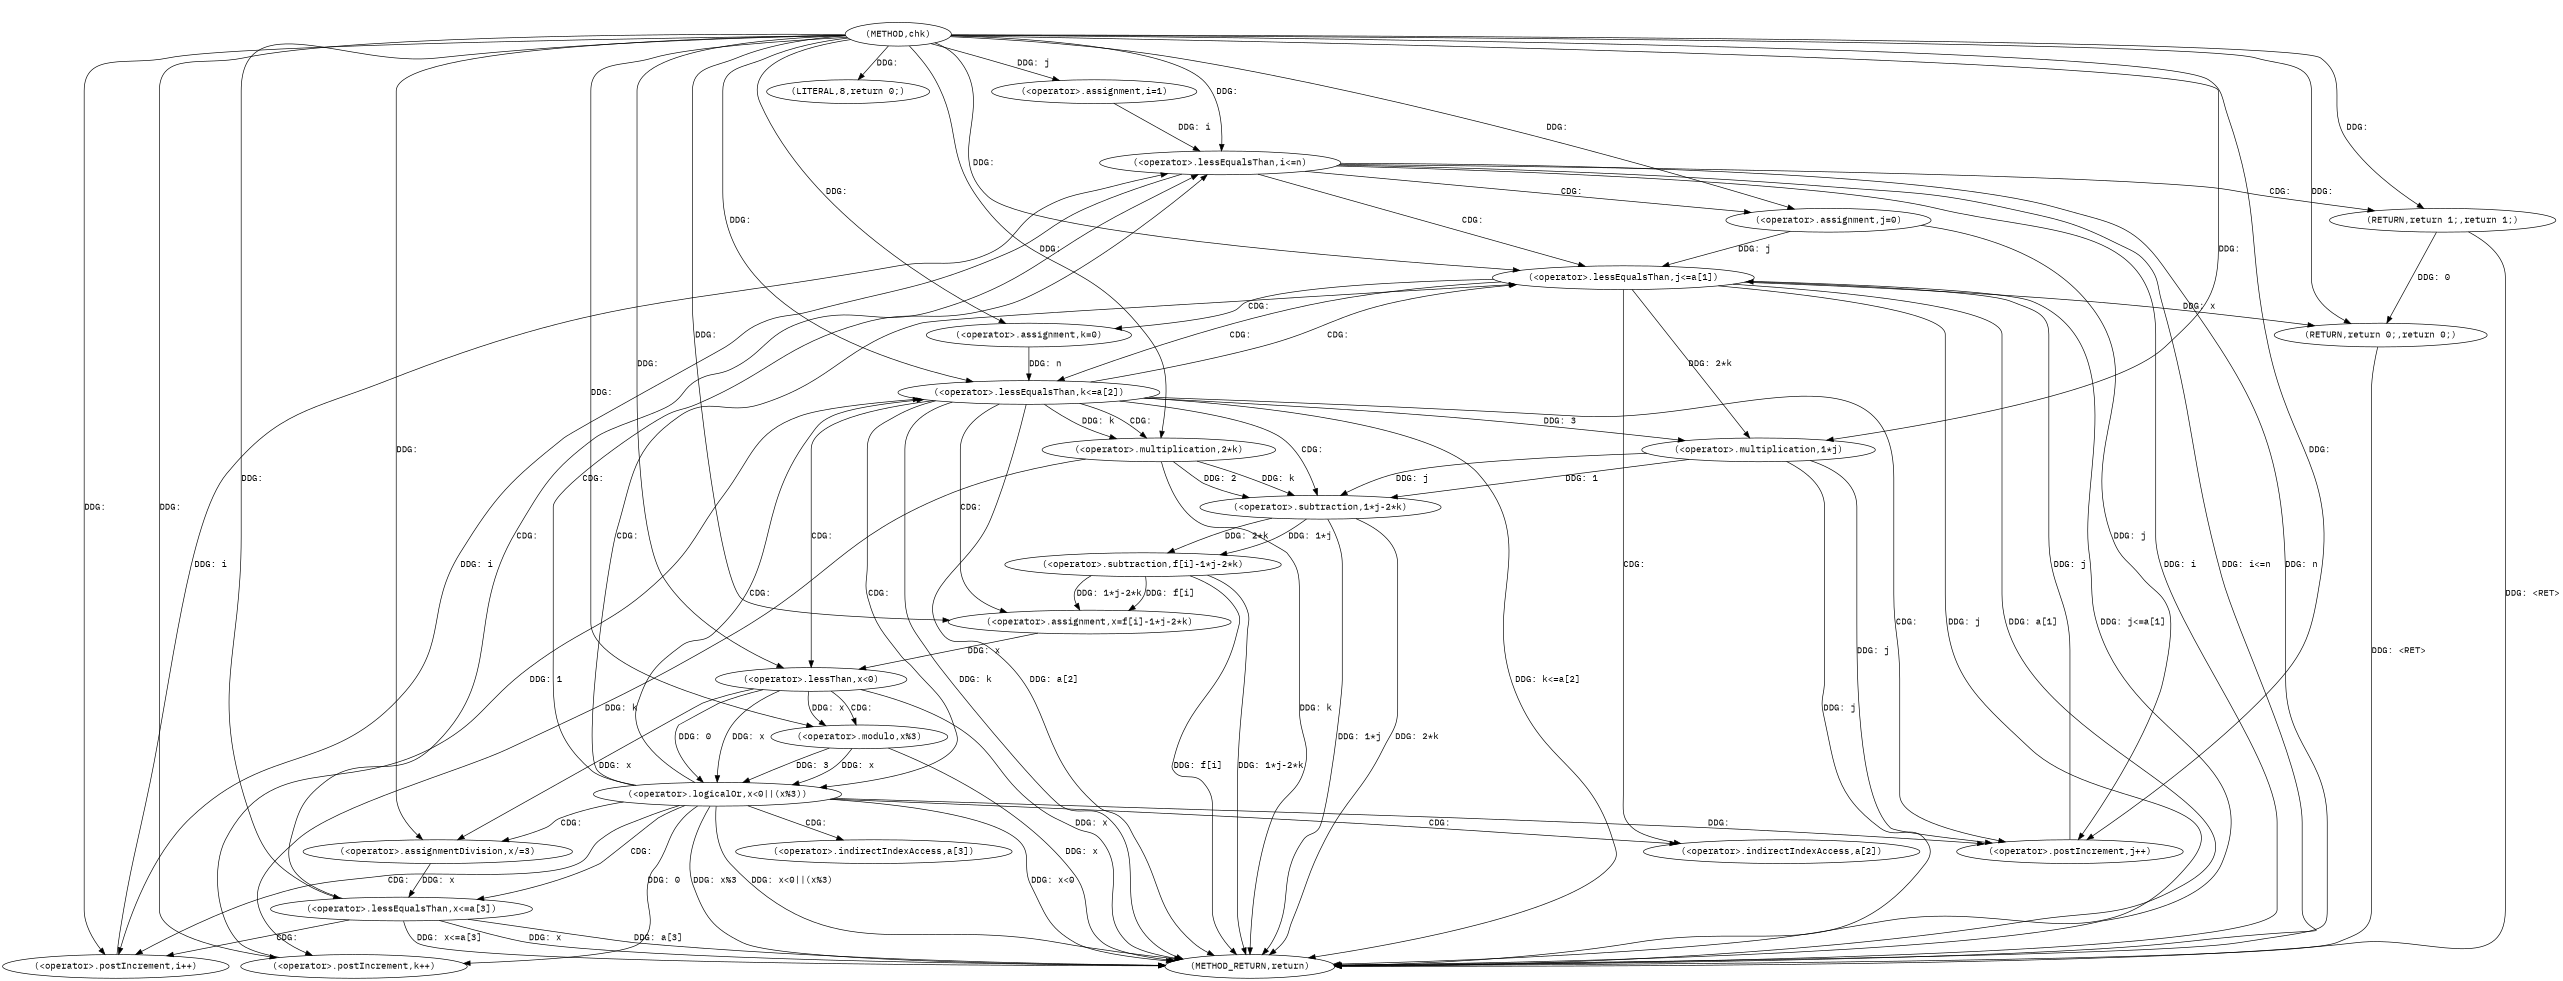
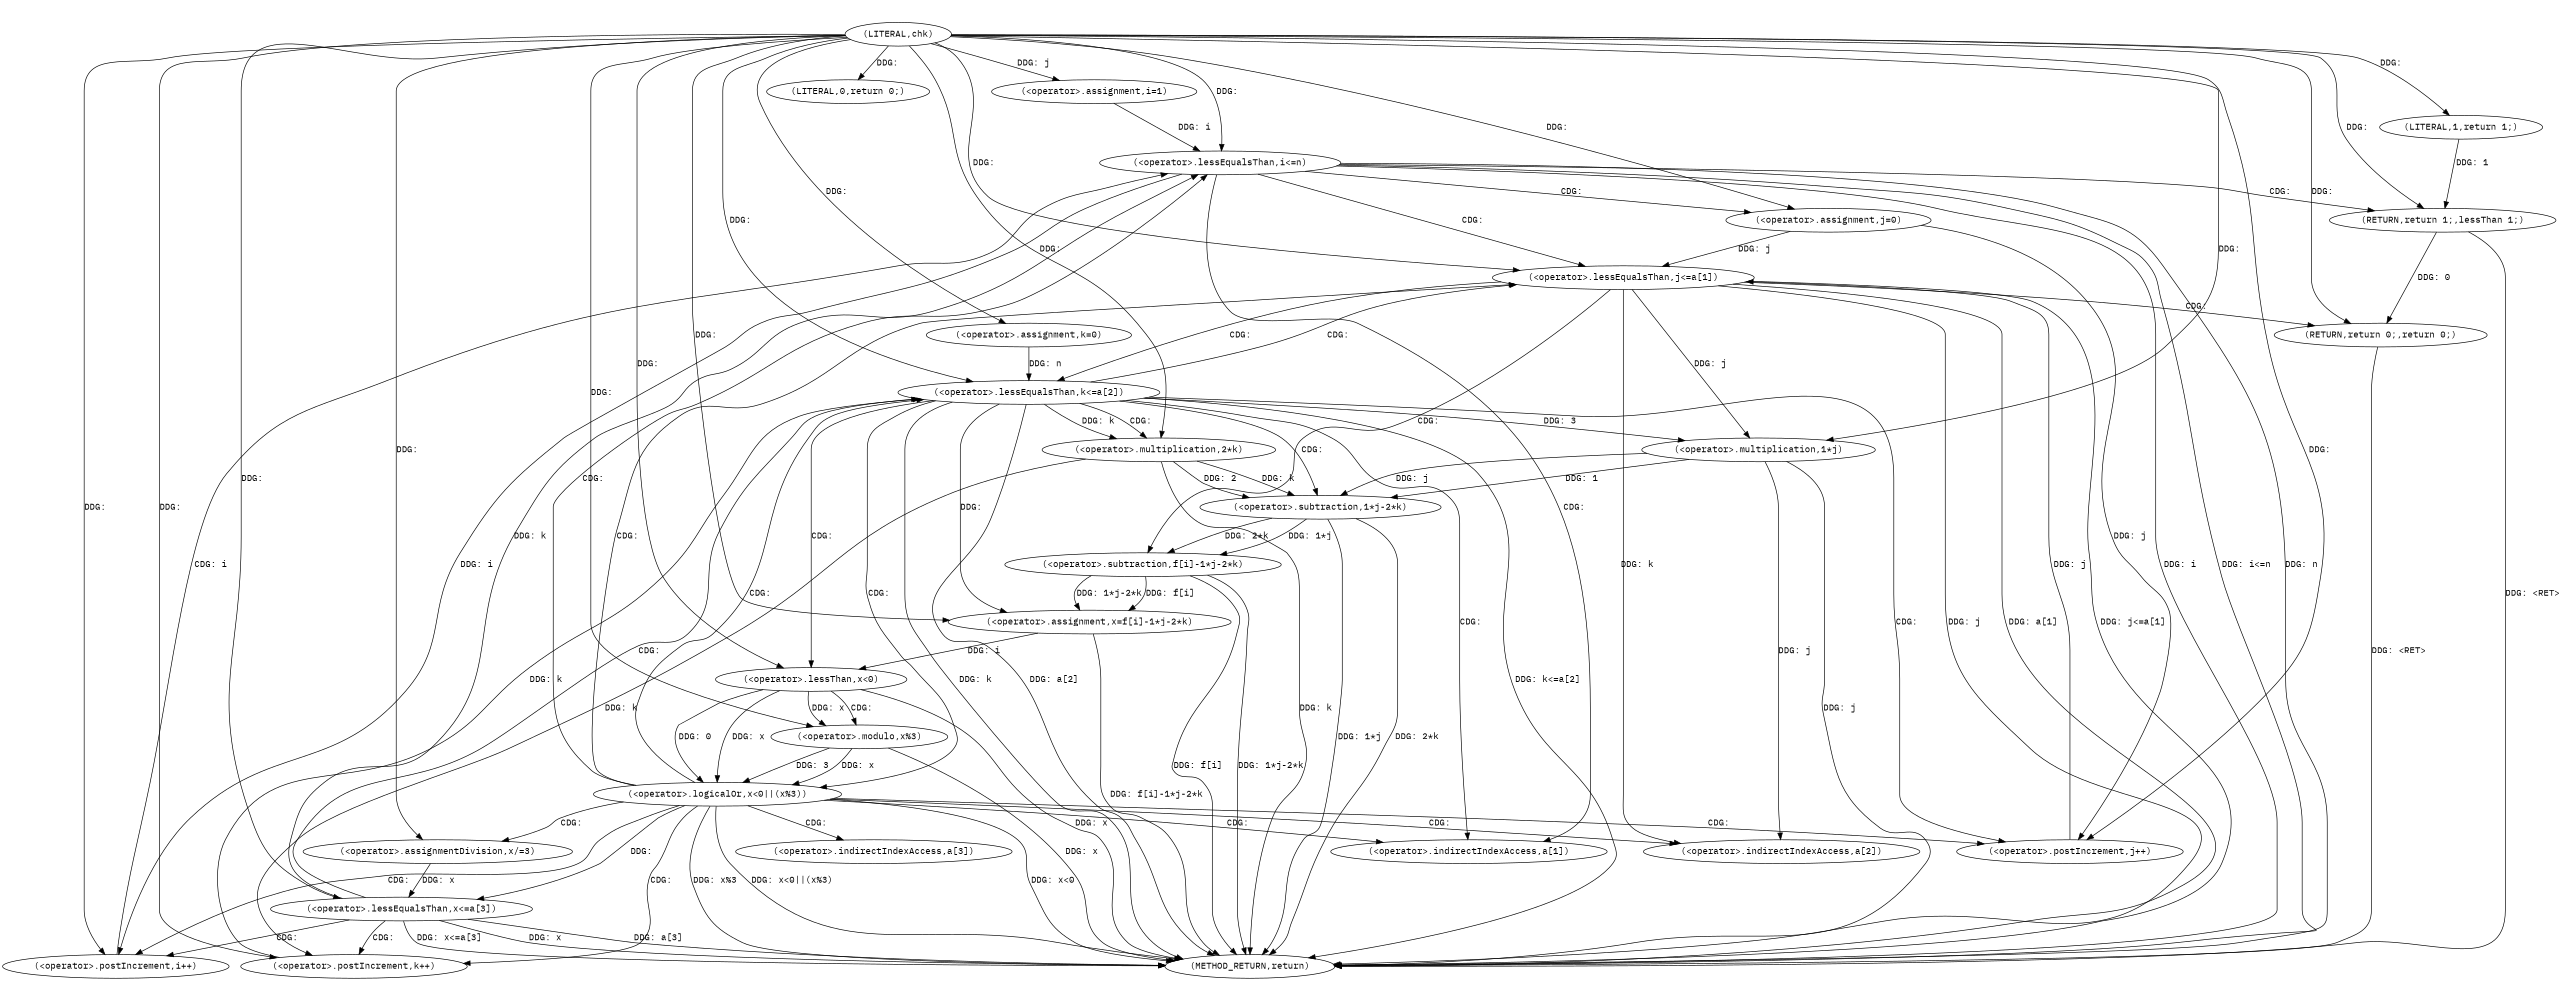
node "(METHOD,chk)": label "(METHOD,chk)" -> "(LITERAL,chk)"
node "(LITERAL,8,return 0;)": label "(LITERAL,8,return 0;)" -> "(LITERAL,0,return 0;)"
node "(LITERAL,1,return 1;)": added
node "(RETURN,return 1;,return 1;)": label "(RETURN,return 1;,return 1;)" -> "(RETURN,return 1;,lessThan 1;)"
edge "(<operator>.lessEqualsThan,j<=a[1])" -> "(<operator>.assignment,k=0)": now "(<operator>.lessEqualsThan,j<=a[1])" -> "(<operator>.subtraction,f[i]-1*j-2*k)"
edge "(<operator>.lessEqualsThan,j<=a[1])" -> "(RETURN,return 0;,return 0;)": label "DDG: x" -> "CDG: "
edge "(<operator>.lessEqualsThan,j<=a[1])" -> "(<operator>.multiplication,1*j)": label "DDG: 2*k" -> "DDG: j"
edge "(<operator>.lessEqualsThan,k<=a[2])" -> "(<operator>.assignment,x=f[i]-1*j-2*k)": label "CDG: " -> "DDG: "
edge "(<operator>.lessEqualsThan,x<=a[3])" -> "(<operator>.lessEqualsThan,i<=n)": label "CDG: " -> "DDG: k"
edge "(<operator>.postIncrement,i++)" -> "(<operator>.lessEqualsThan,i<=n)": label "DDG: i" -> "CDG: i"
edge "(<operator>.lessEqualsThan,j<=a[1])" -> "(<operator>.indirectIndexAccess,a[2])": label "CDG: " -> "DDG: k"
edge "(<operator>.assignment,x=f[i]-1*j-2*k)" -> "(<operator>.lessThan,x<0)": label "DDG: x" -> "DDG: i"
edge "(<operator>.postIncrement,k++)" -> "(<operator>.lessEqualsThan,k<=a[2])": label "DDG: 1" -> "DDG: k"
edge "(<operator>.lessEqualsThan,x<=a[3])" -> "(<operator>.lessEqualsThan,k<=a[2])": added, label "CDG:"
edge "(<operator>.multiplication,1*j)" -> "(<operator>.postIncrement,j++)": now "(<operator>.multiplication,1*j)" -> "(<operator>.indirectIndexAccess,a[2])"
edge "(<operator>.lessThan,x<0)" -> "(<operator>.assignmentDivision,x/=3)": removed, label "DDG: x"
edge "(<operator>.assignment,x=f[i]-1*j-2*k)" -> "(METHOD_RETURN,return)": added, label "DDG: f[i]-1*j-2*k"
edge "(<operator>.logicalOr,x<0||(x%3))" -> "(<operator>.postIncrement,j++)": label "DDG: " -> "CDG: "
edge "(<operator>.logicalOr,x<0||(x%3))" -> "(<operator>.lessEqualsThan,x<=a[3])": label "CDG: " -> "DDG: "
node "(<operator>.indirectIndexAccess,a[1])": added
edge "(<operator>.logicalOr,x<0||(x%3))" -> "(<operator>.postIncrement,k++)": label "DDG: 0" -> "CDG: "
edge "(<operator>.lessEqualsThan,x<=a[3])" -> "(<operator>.postIncrement,k++)": added, label "CDG:"
